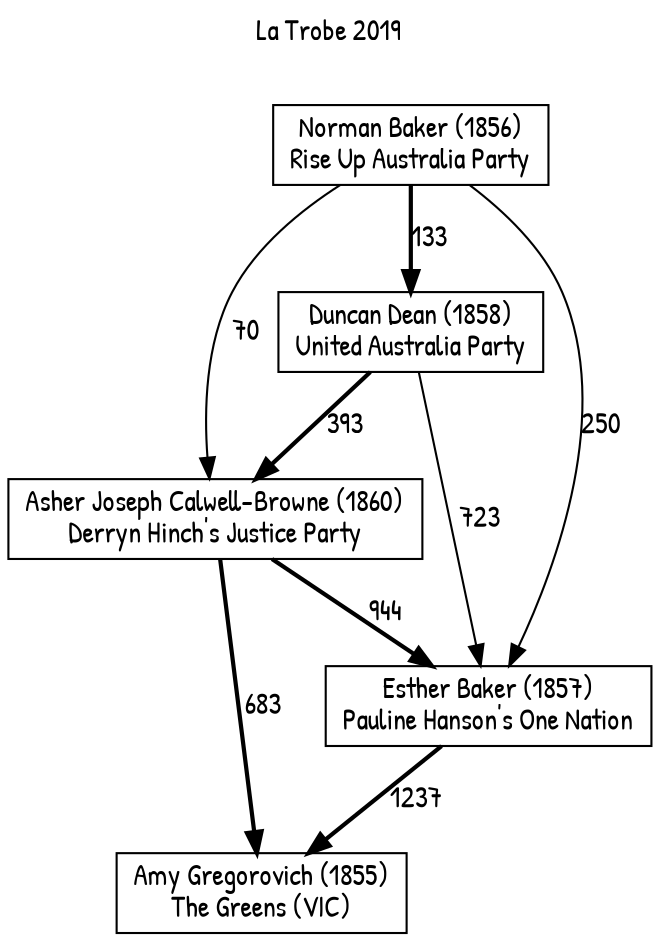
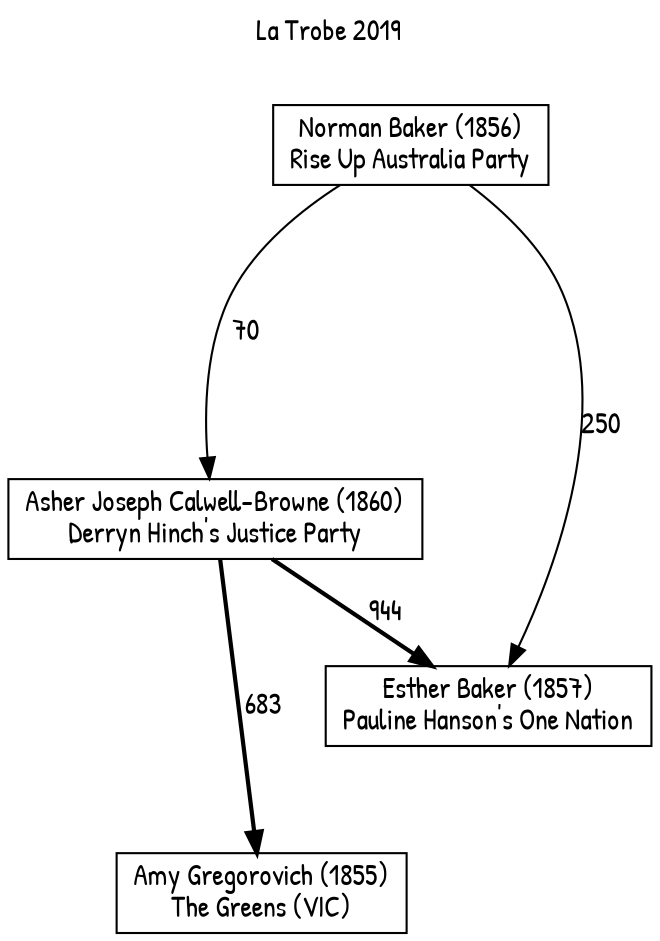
node "Duncan Dean (1858) United Australia Party": removed
edge "Esther Baker (1857) Pauline Hanson's One Nation" -> "Amy Gregorovich (1855) The Greens (VIC)": removed, label "1237"
